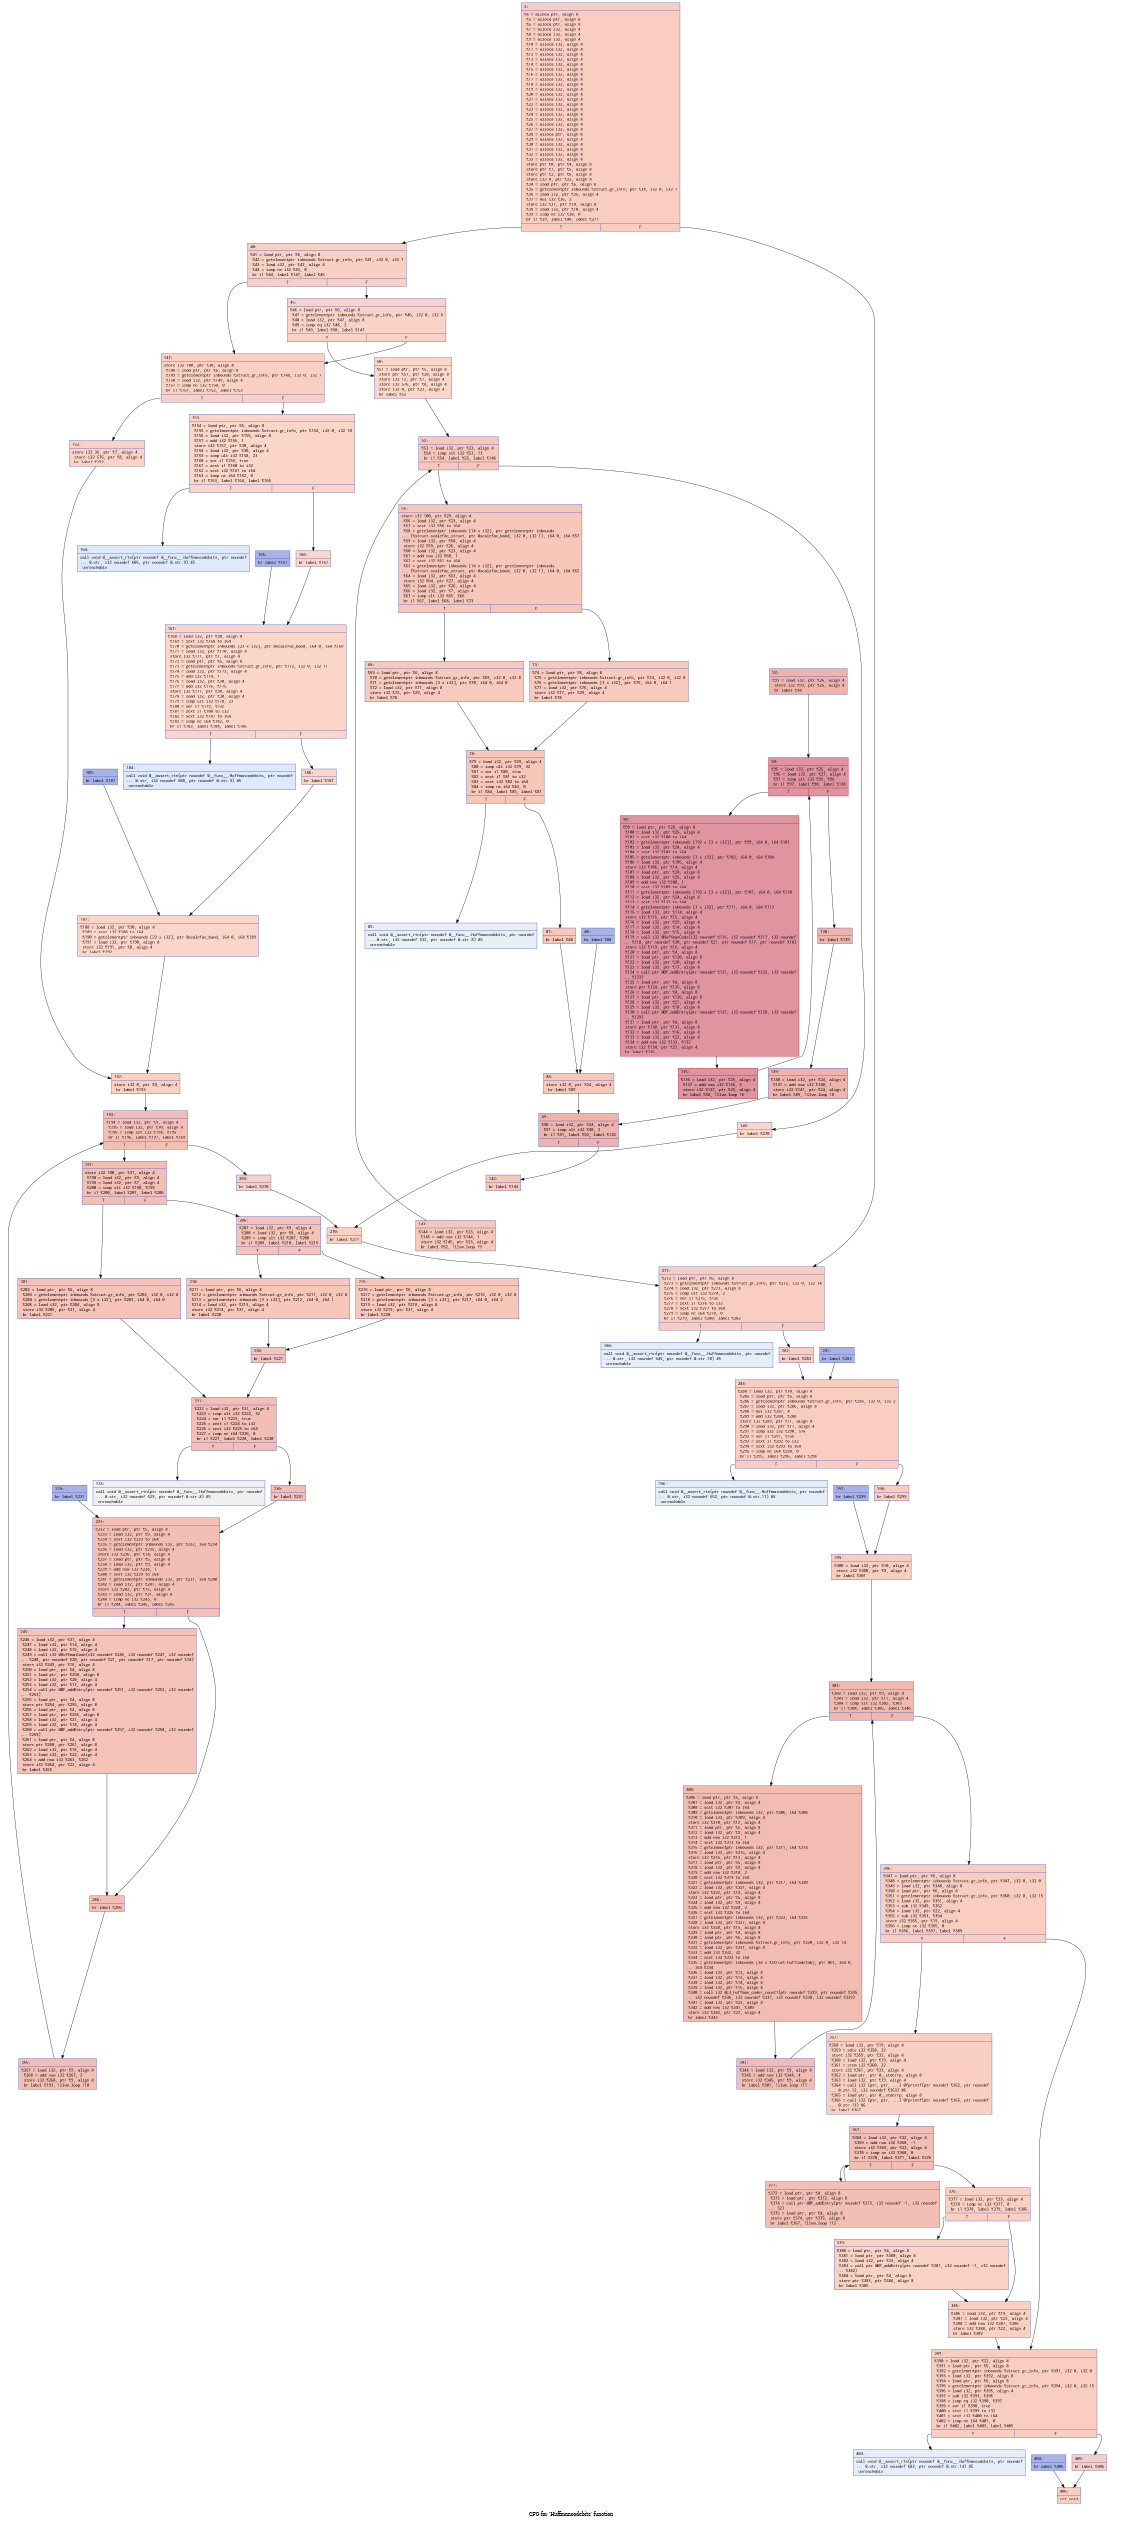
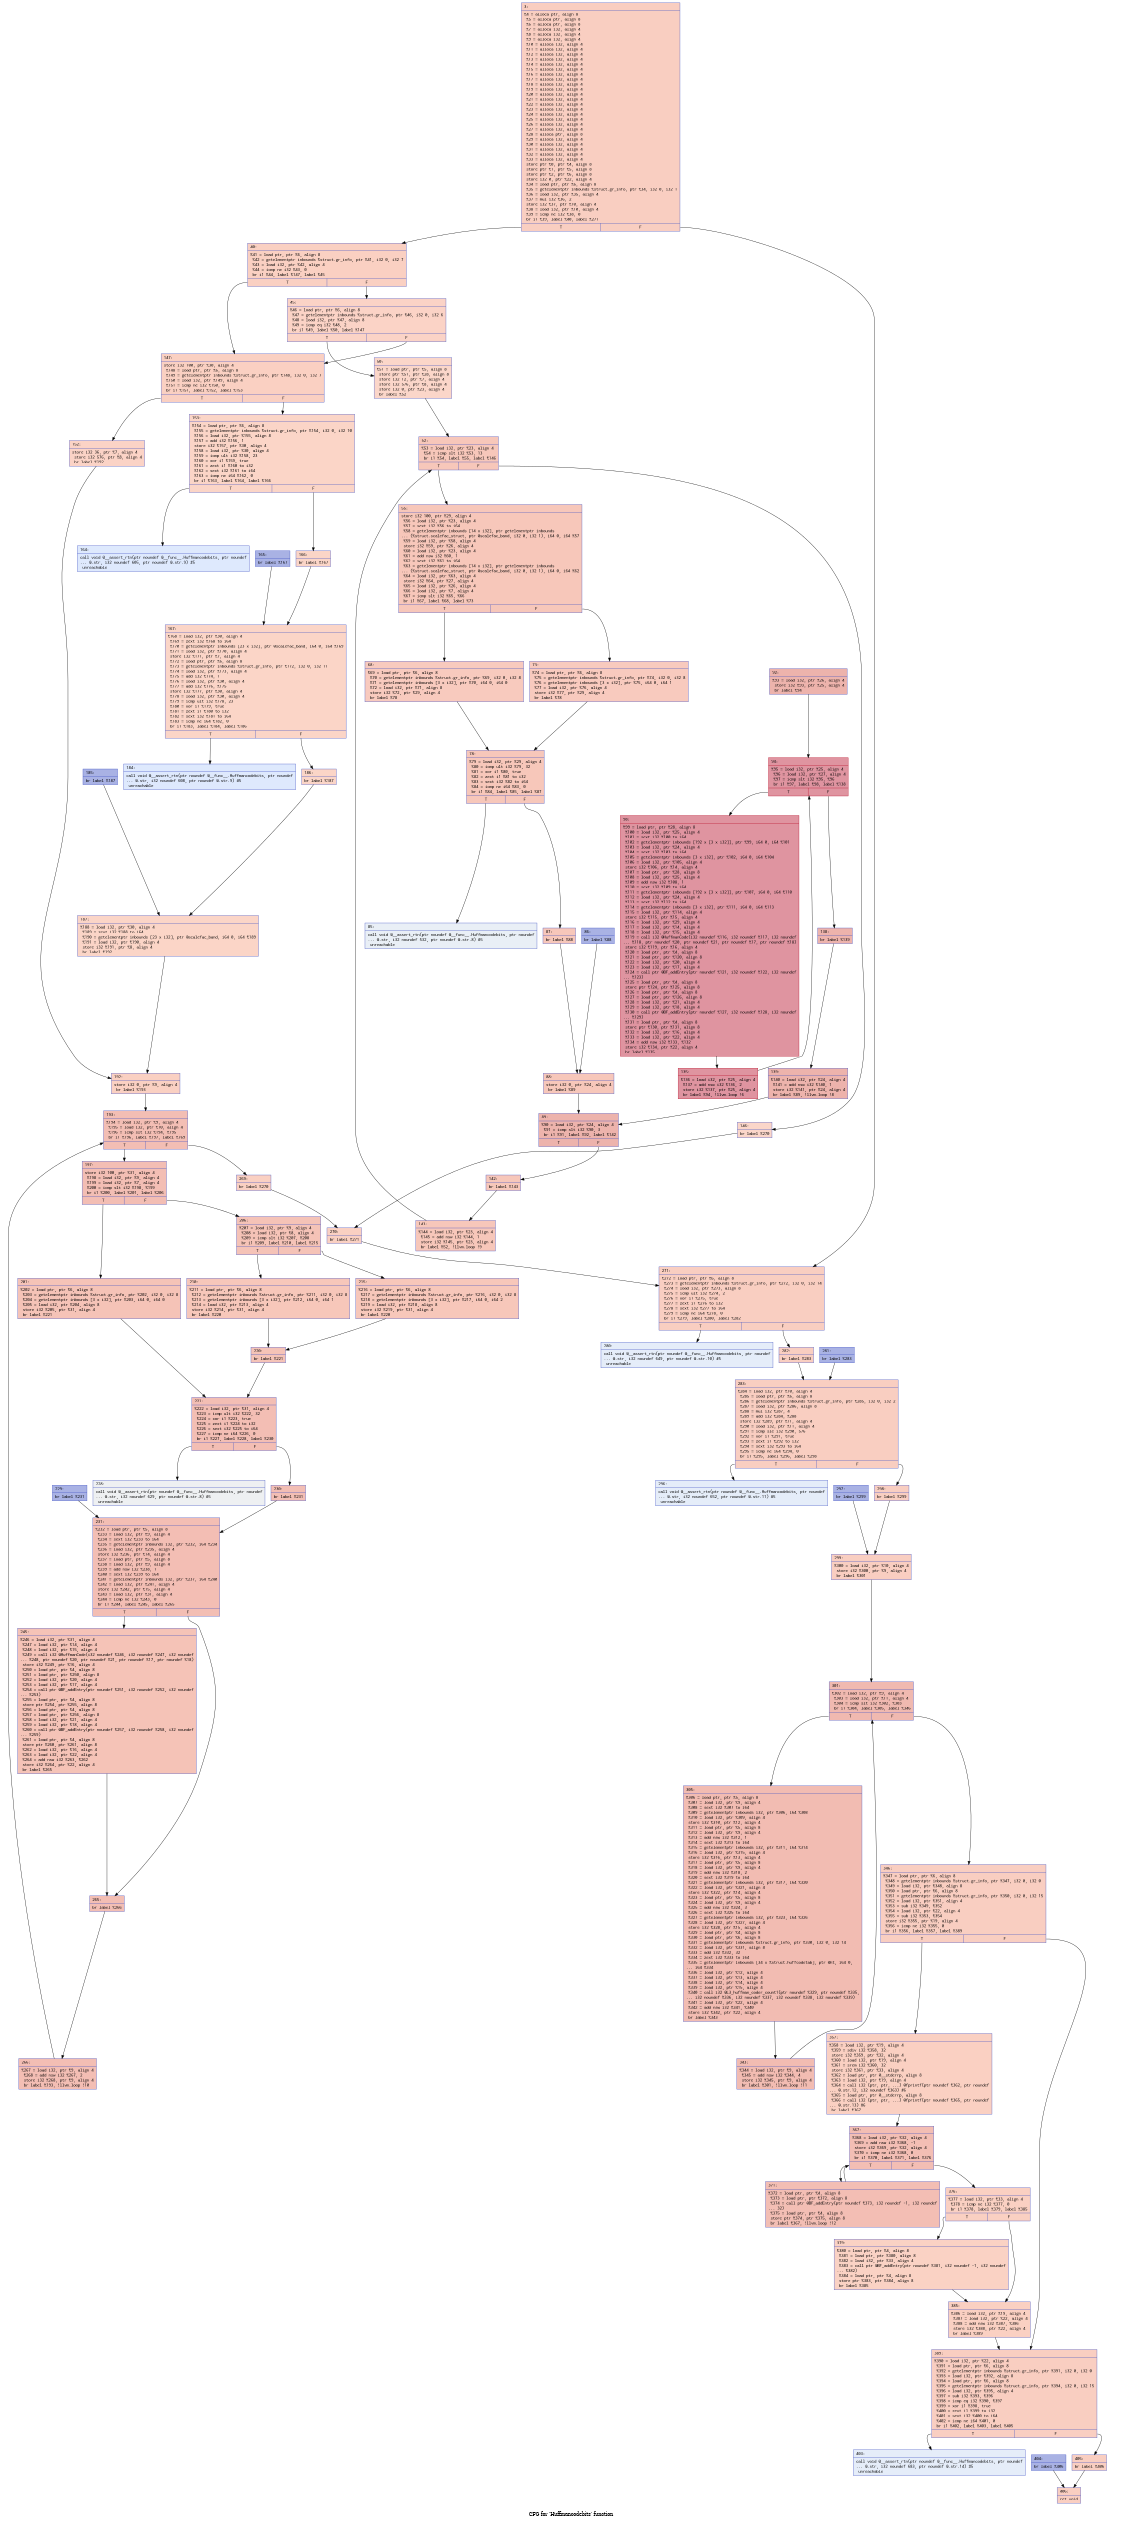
edge "142:" -> "143:": added
